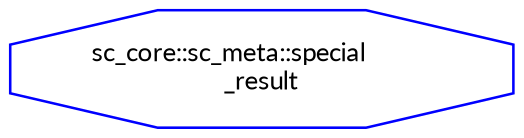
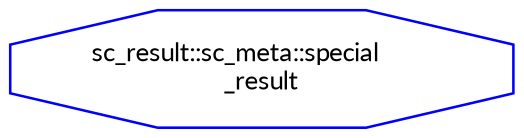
node "sc_core::sc_meta::special _result": label "sc_core::sc_meta::special _result" -> "sc_result::sc_meta::special _result"
